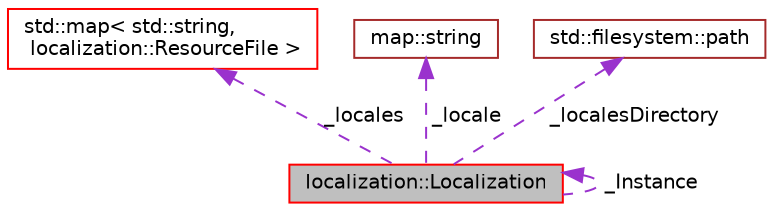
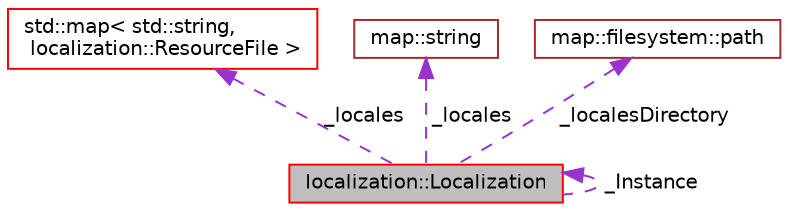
node "std::filesystem::path": label "std::filesystem::path" -> "map::filesystem::path"
edge "localization::Localization" -> "map::string": label " _locale" -> " _locales"
